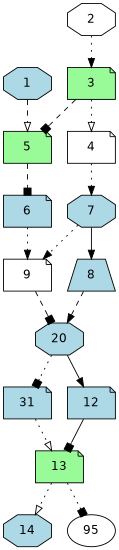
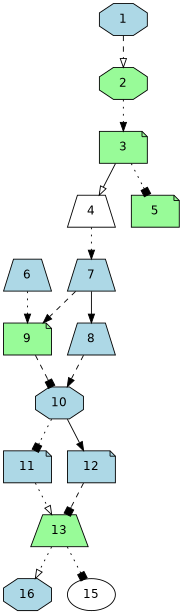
node "2": fillcolor white -> palegreen
edge "1" -> "5": now "1" -> "2"
edge "3" -> "4": style dotted -> solid
edge "3" -> "5": style dashed -> dotted
node "4": shape note -> trapezium
edge "5" -> "6": removed
node "6": shape note -> trapezium
node "7": shape octagon -> trapezium
edge "7" -> "9": style dotted -> dashed
node "9": fillcolor white -> palegreen
node "20": label "20" -> "10"
node "31": label "31" -> "11"
edge "12" -> "13": style solid -> dashed
node "13": shape note -> trapezium
node "14": label "14" -> "16"
node "95": label "95" -> "15"
